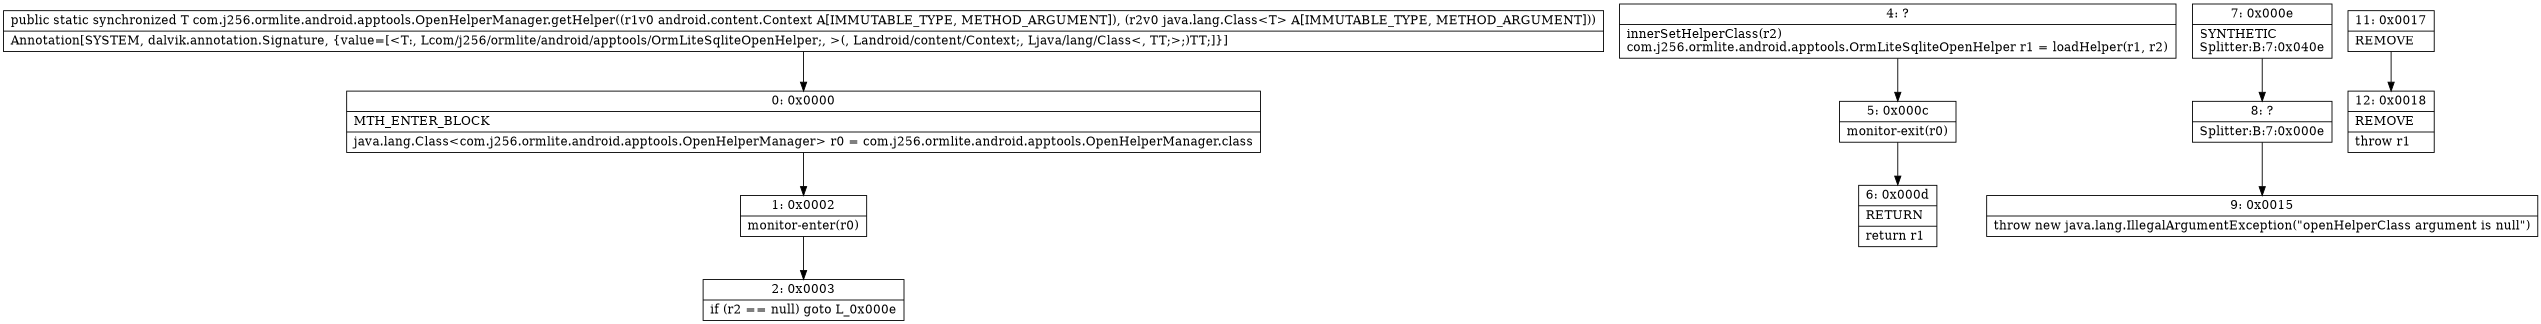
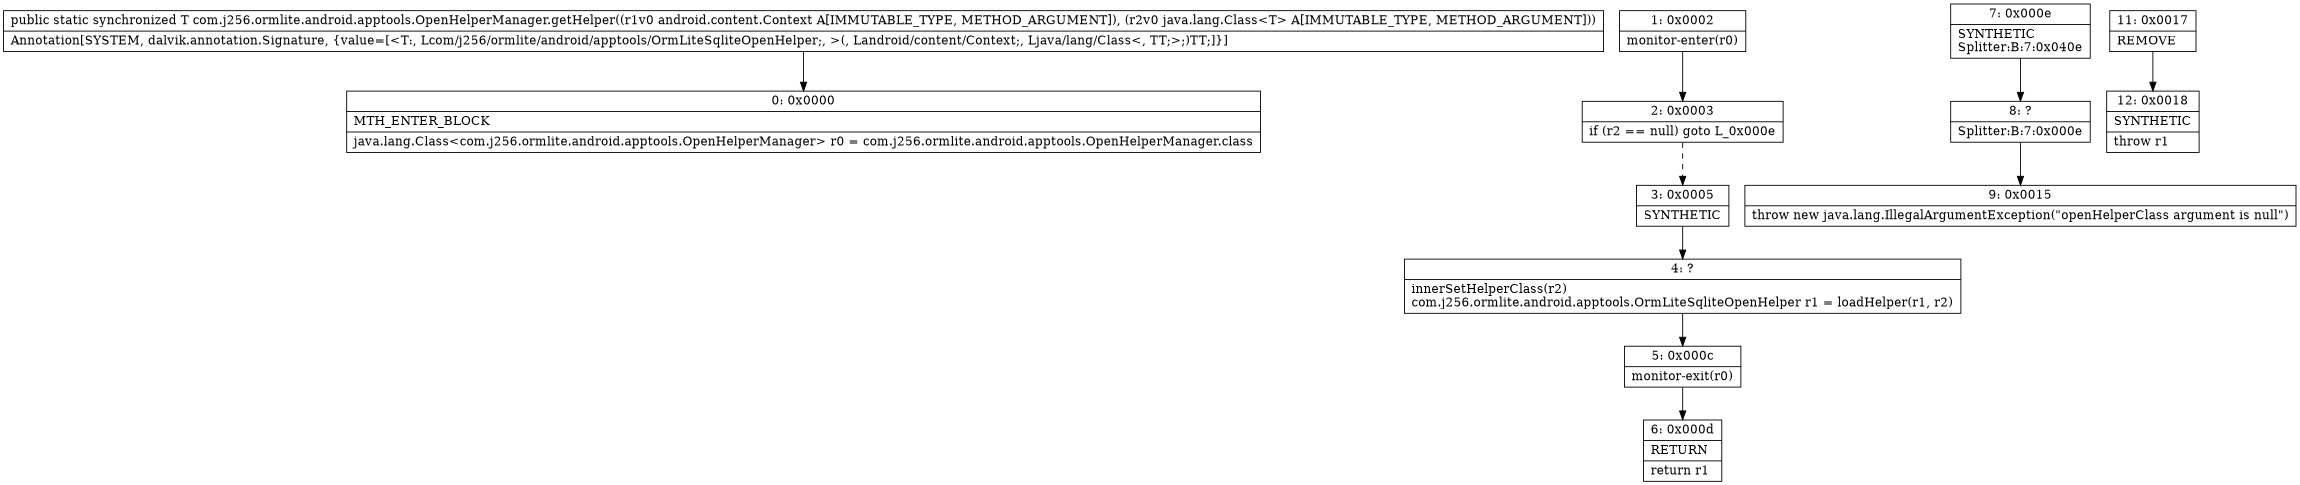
node "12: 0x0018": text "REMOVE" -> "SYNTHETIC"
edge "0: 0x0000" -> "1: 0x0002": removed
node "3: 0x0005": added
